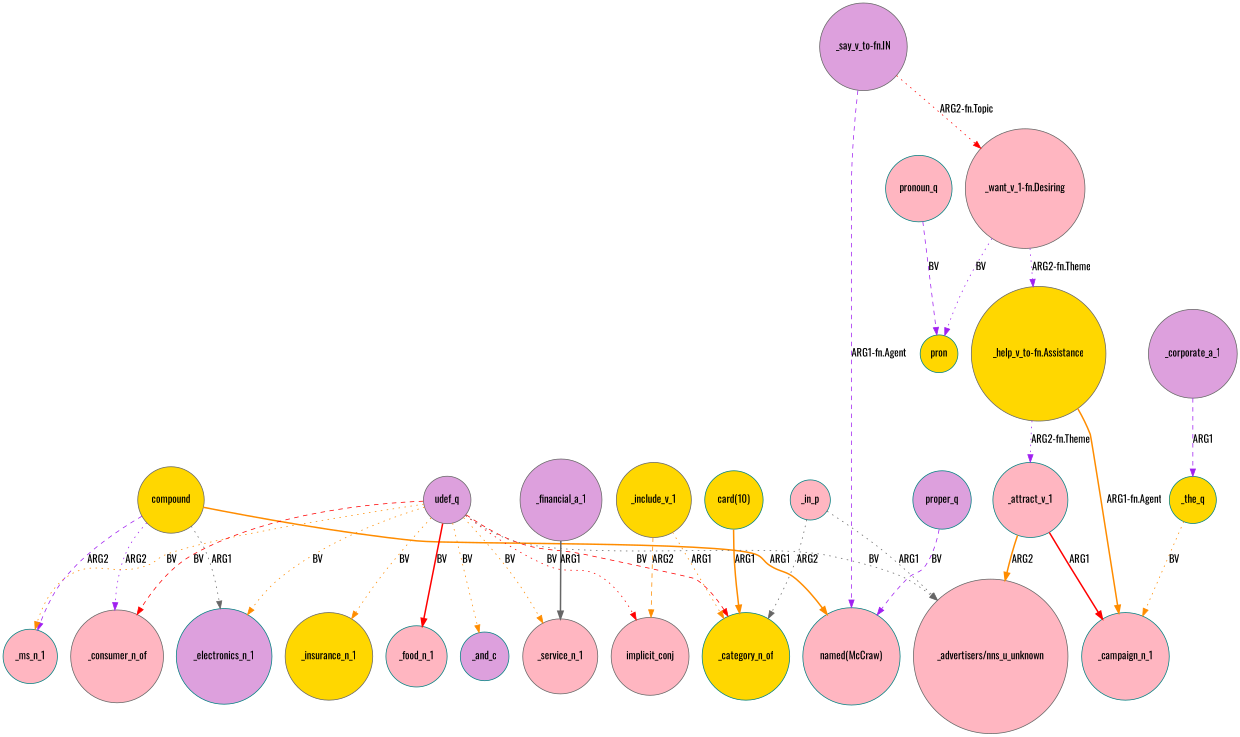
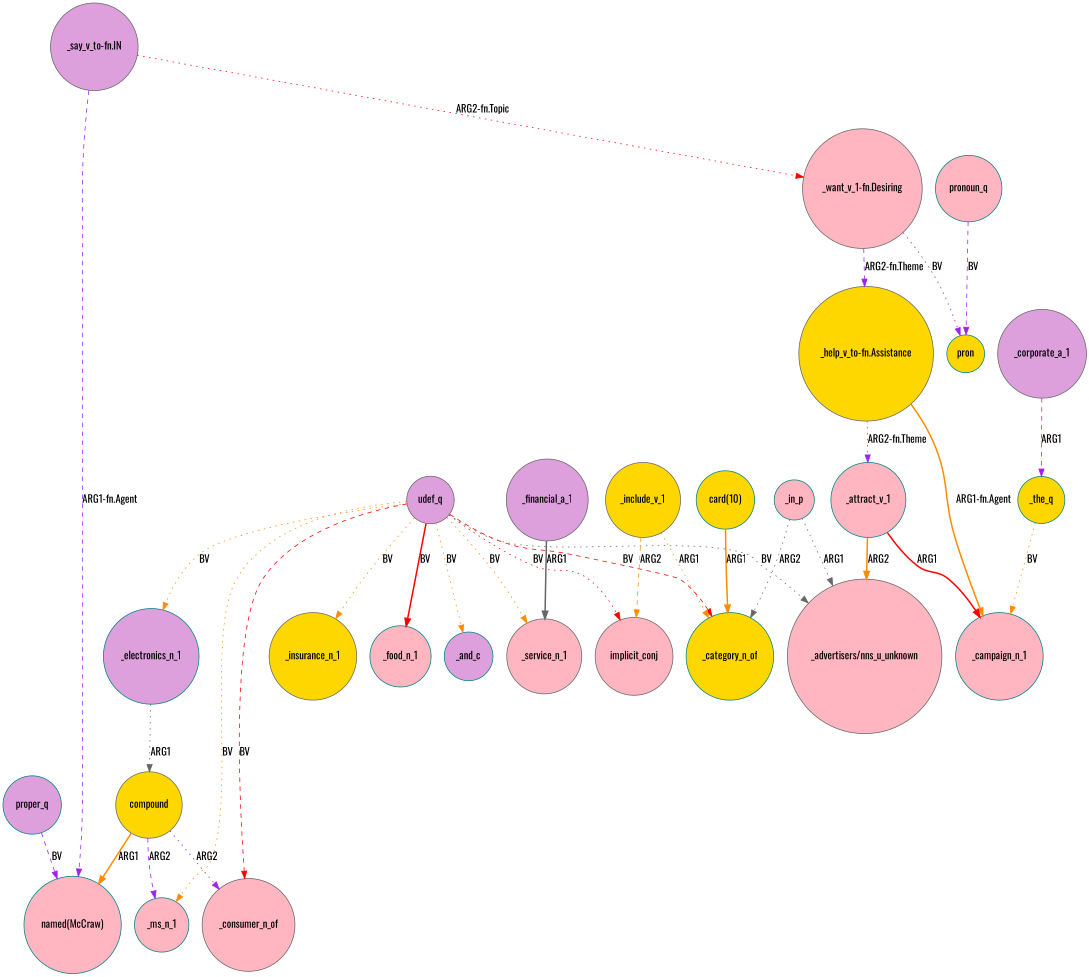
edge "_want_v_1-fn.Desiring" -> "_help_v_to-fn.Assistance": style dotted -> dashed
edge "compound" -> "_electronics_n_1": reversed
